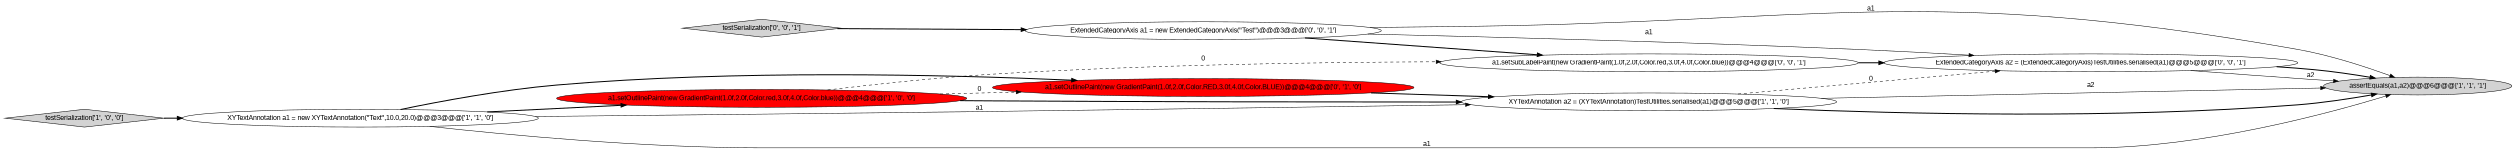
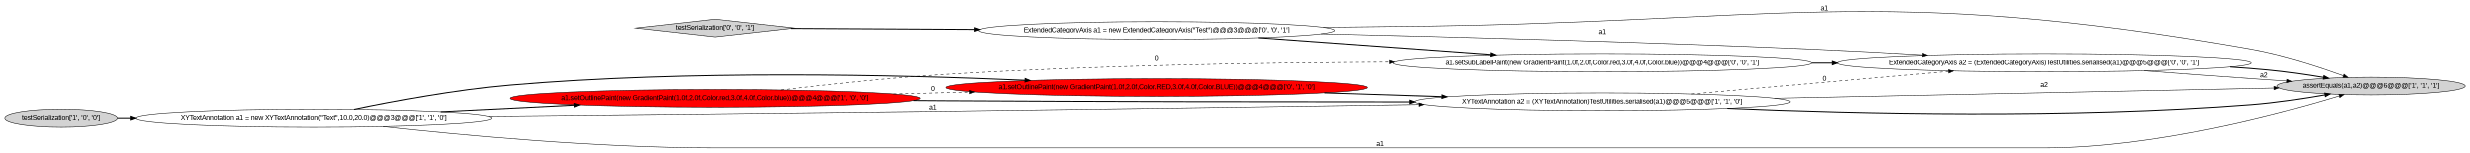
node "testSerialization['1', '0', '0']": shape diamond -> ellipse
